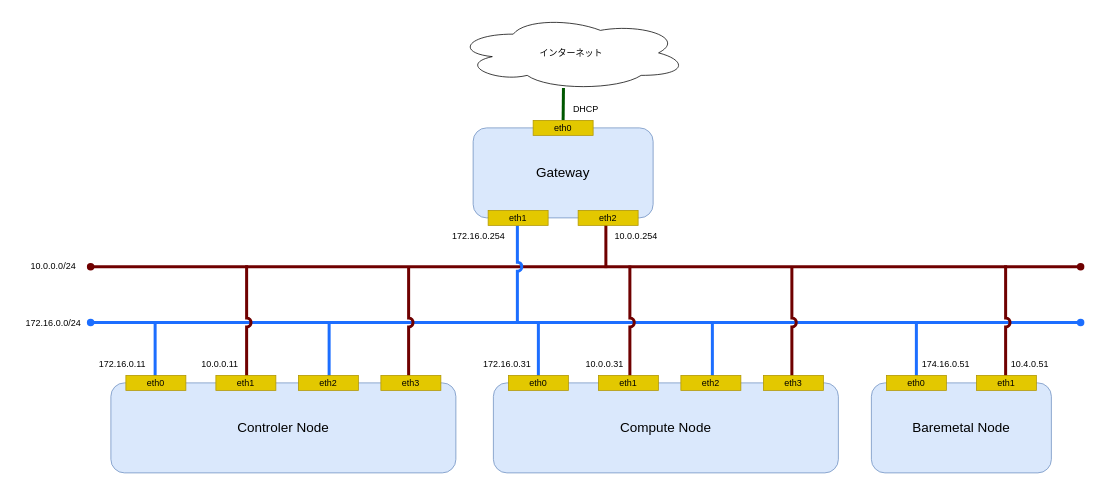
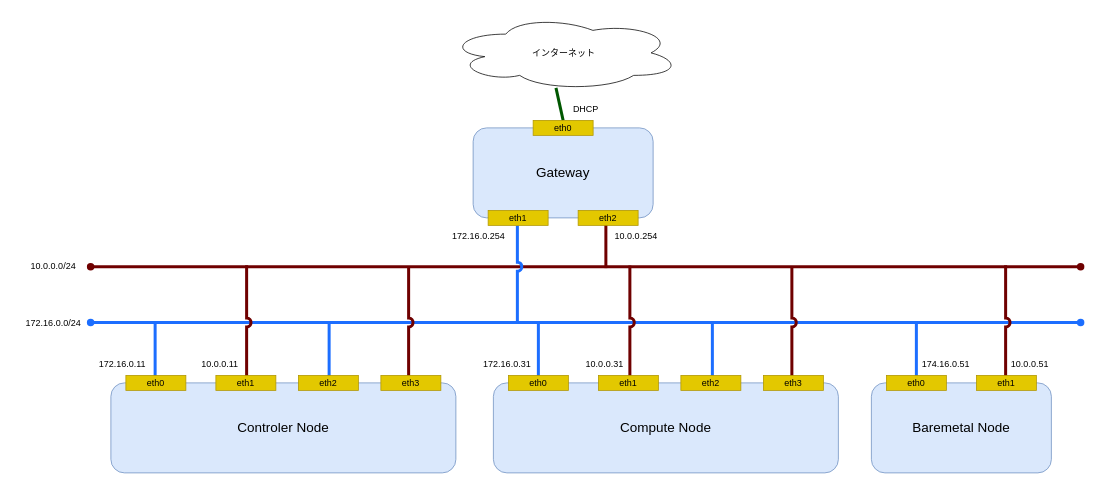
node "インターネット": moved (571, 53) -> (564, 53)
node "10.4.0.51": label "10.4.0.51" -> "10.0.0.51"
